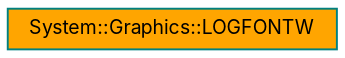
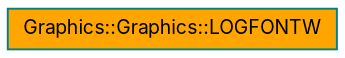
node "System::Graphics::LOGFONTW": label "System::Graphics::LOGFONTW" -> "Graphics::Graphics::LOGFONTW"
